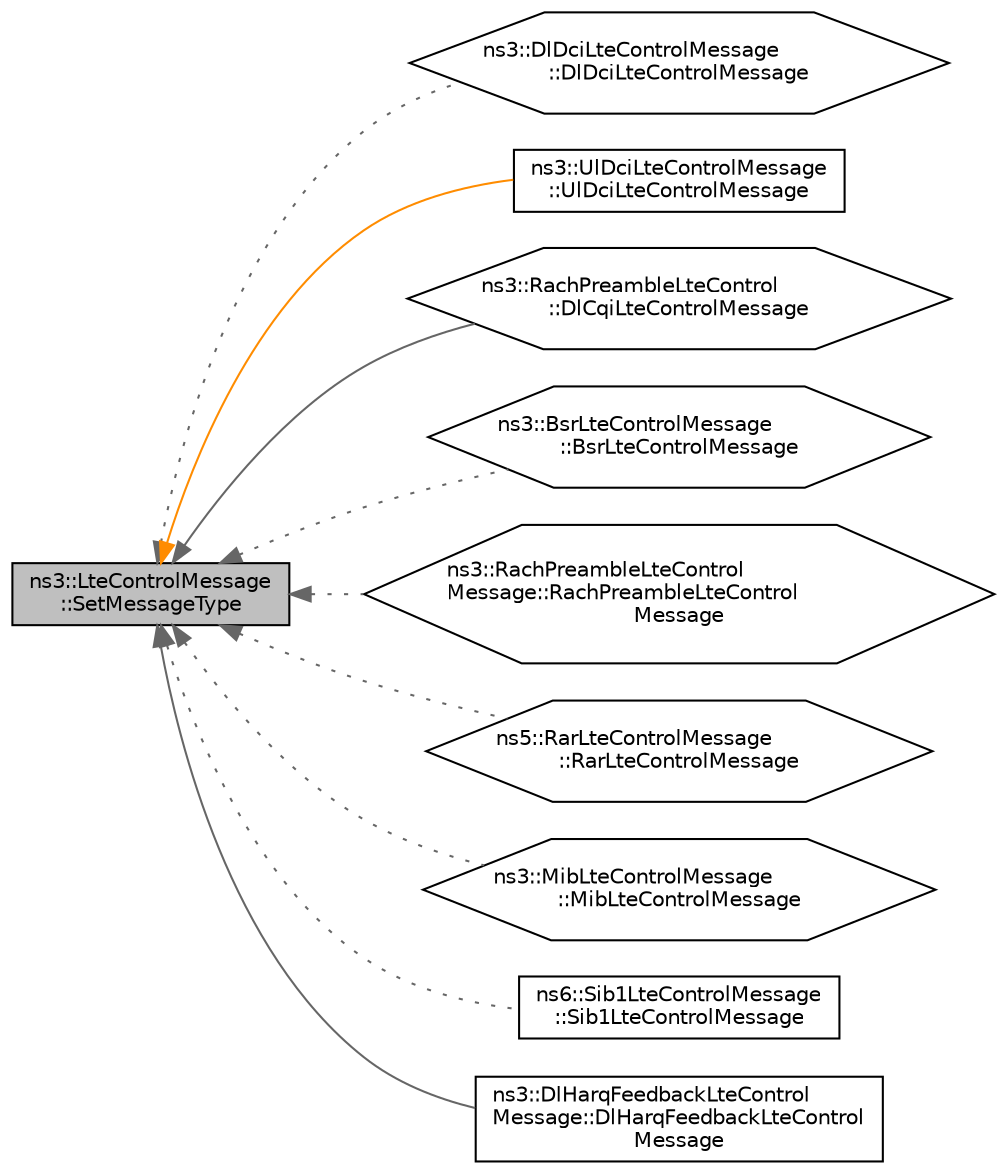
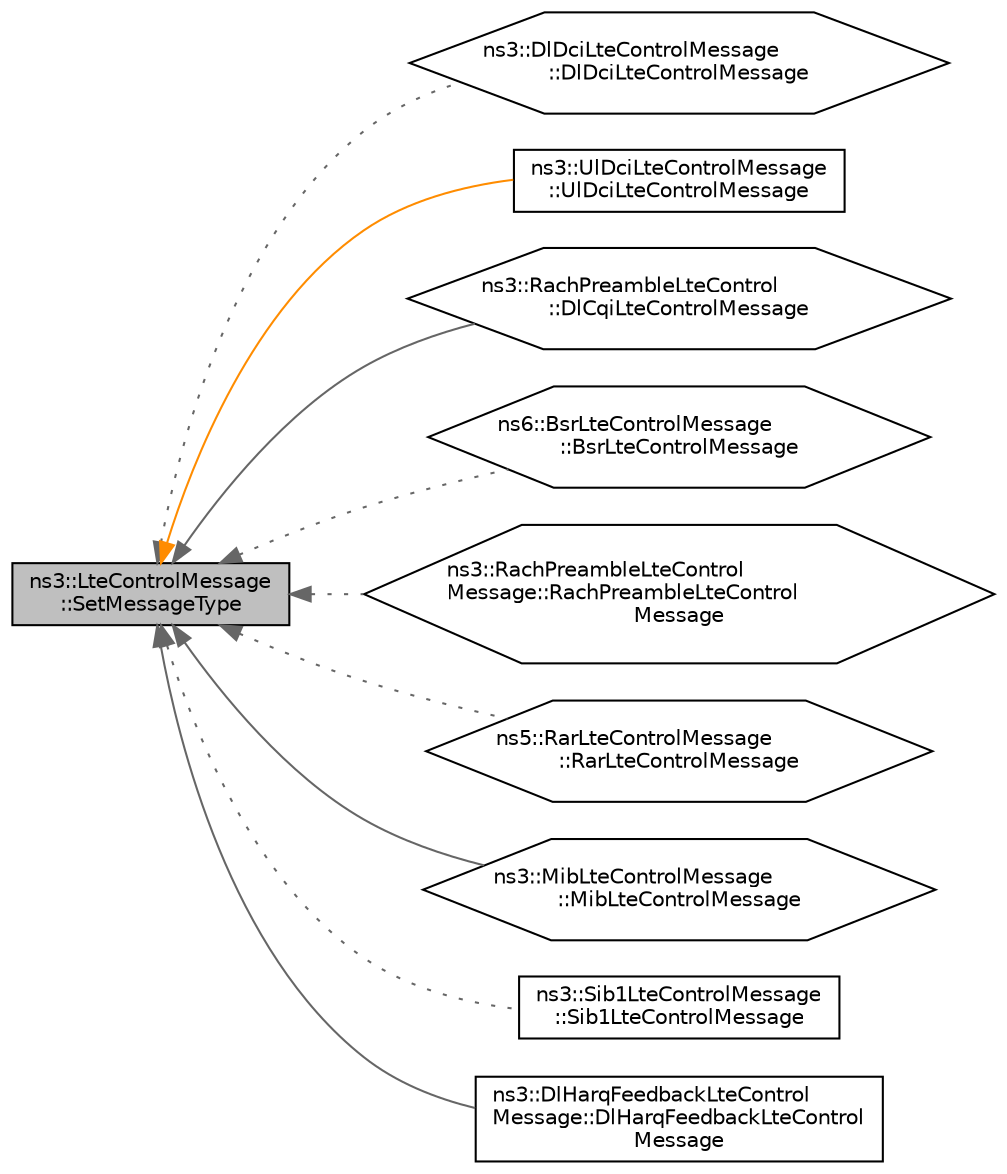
node "ns3::BsrLteControlMessage ::BsrLteControlMessage": label "ns3::BsrLteControlMessage ::BsrLteControlMessage" -> "ns6::BsrLteControlMessage ::BsrLteControlMessage"
edge "ns3::MibLteControlMessage ::MibLteControlMessage" -> "ns3::LteControlMessage ::SetMessageType": style dotted -> solid
node "ns6::Sib1LteControlMessage ::Sib1LteControlMessage": label "ns6::Sib1LteControlMessage ::Sib1LteControlMessage" -> "ns3::Sib1LteControlMessage ::Sib1LteControlMessage"
